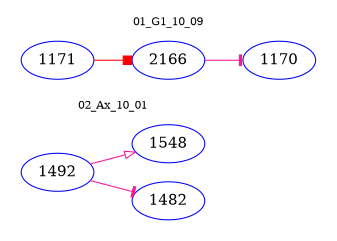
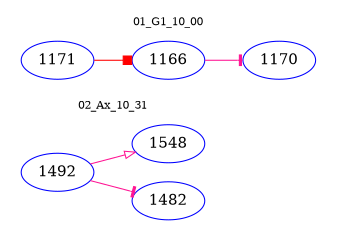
cluster "01_G1_10_09": label "01_G1_10_09" -> "01_G1_10_00"
node "2166": label "2166" -> "1166"
cluster "02_Ax_10_01": label "02_Ax_10_01" -> "02_Ax_10_31"
